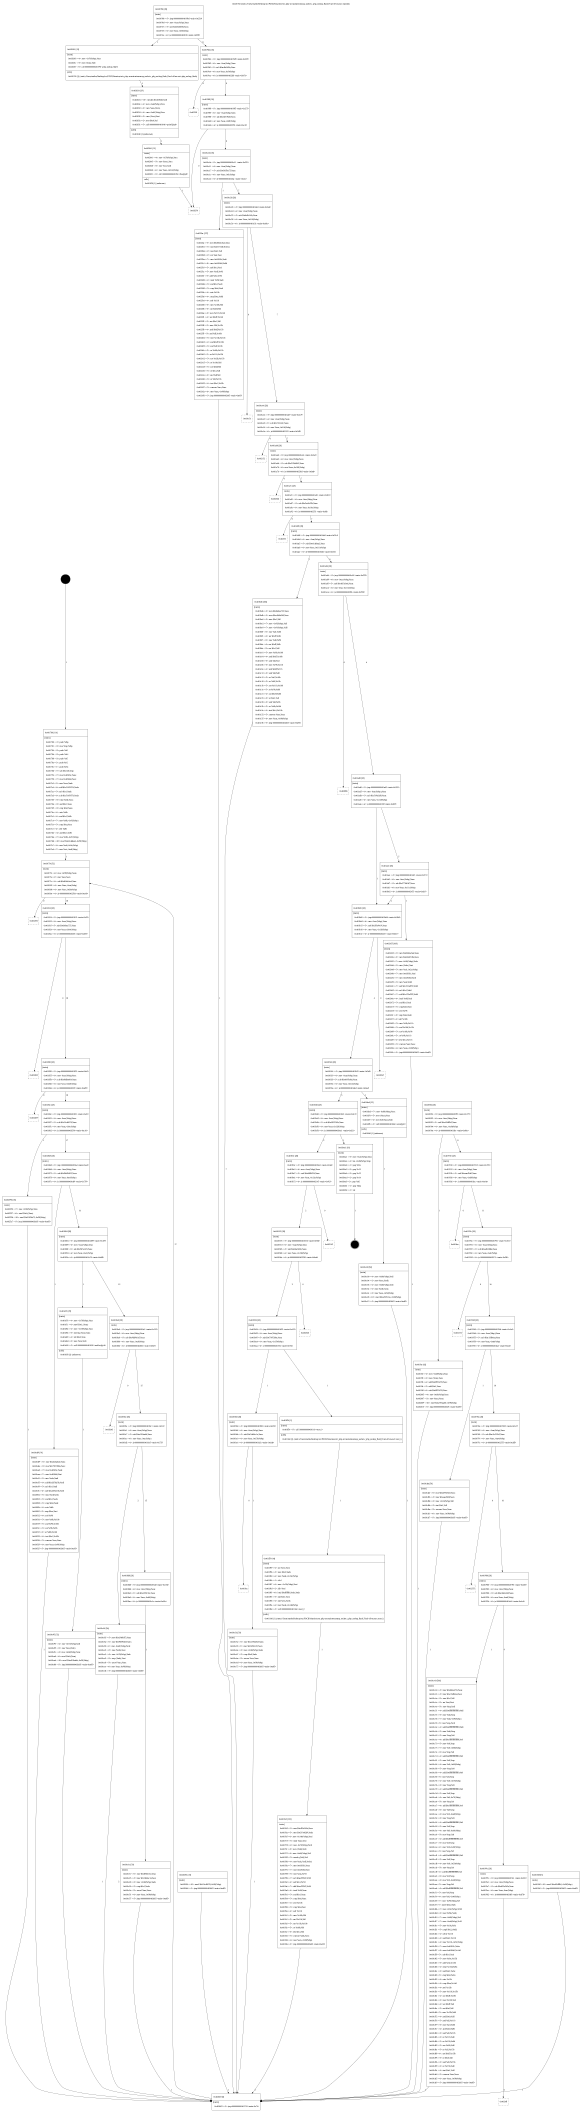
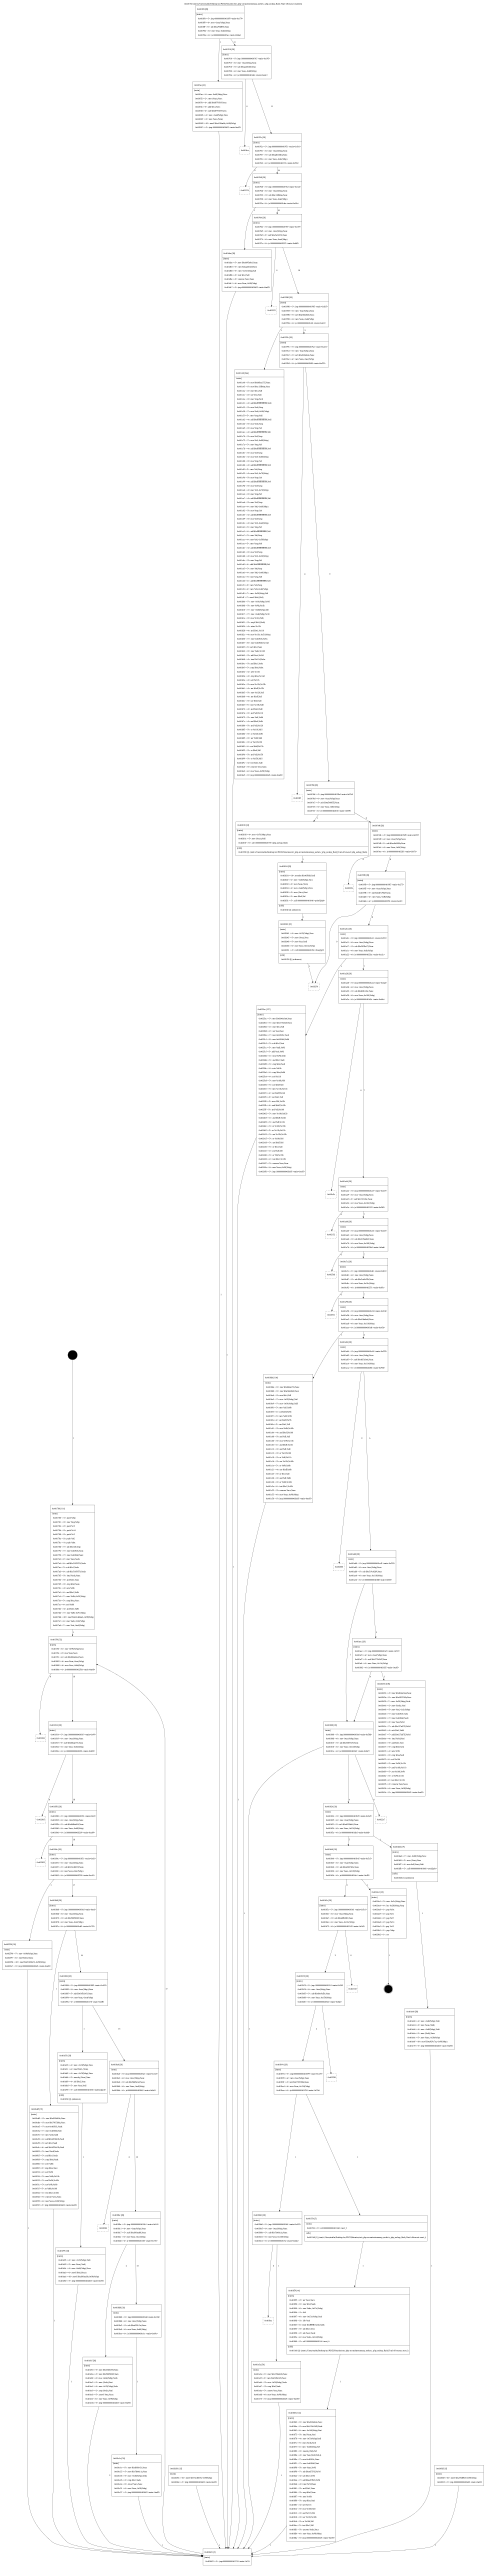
edge "0x40199c [28]" -> "0x4019b8 [28]": added, label "9"
edge "0x402435 [108]" -> "0x402603 [5]": now "0x401b08 [28]" -> "0x402603 [5]"
